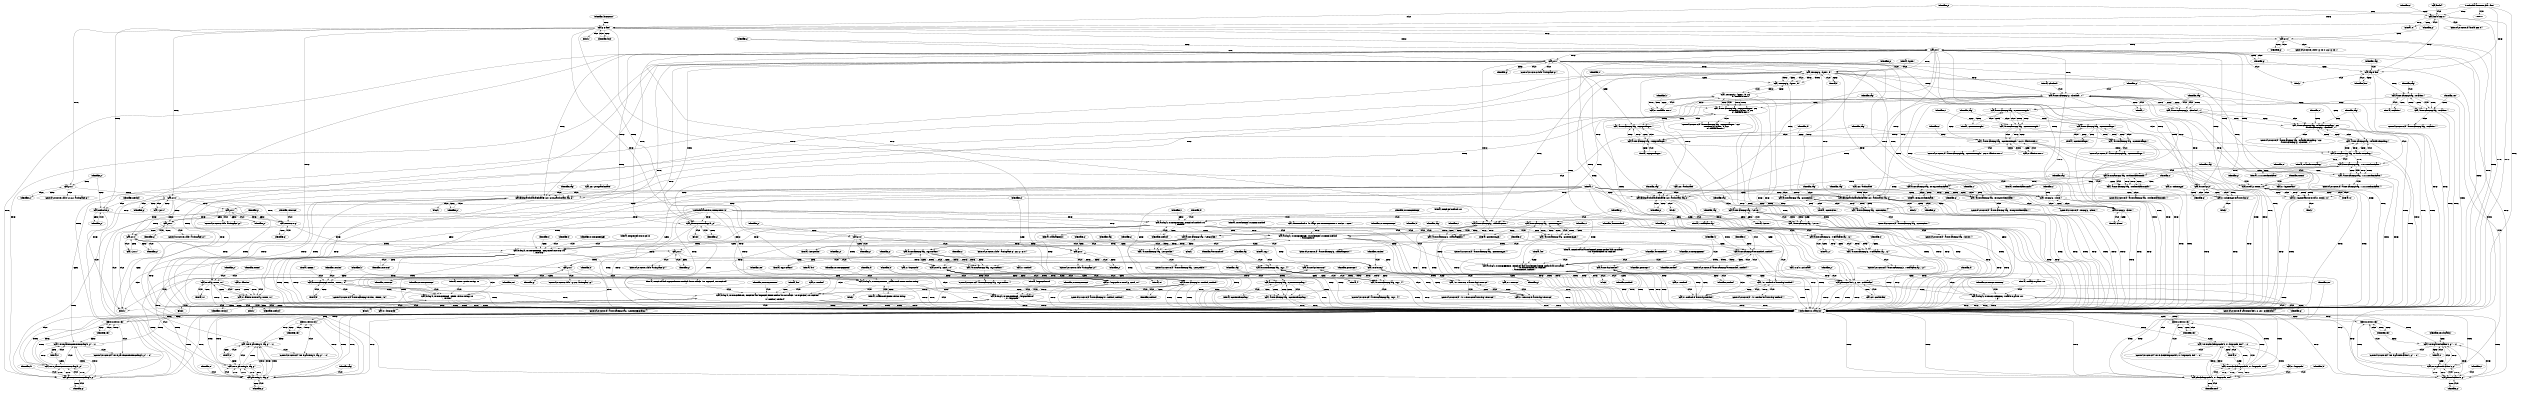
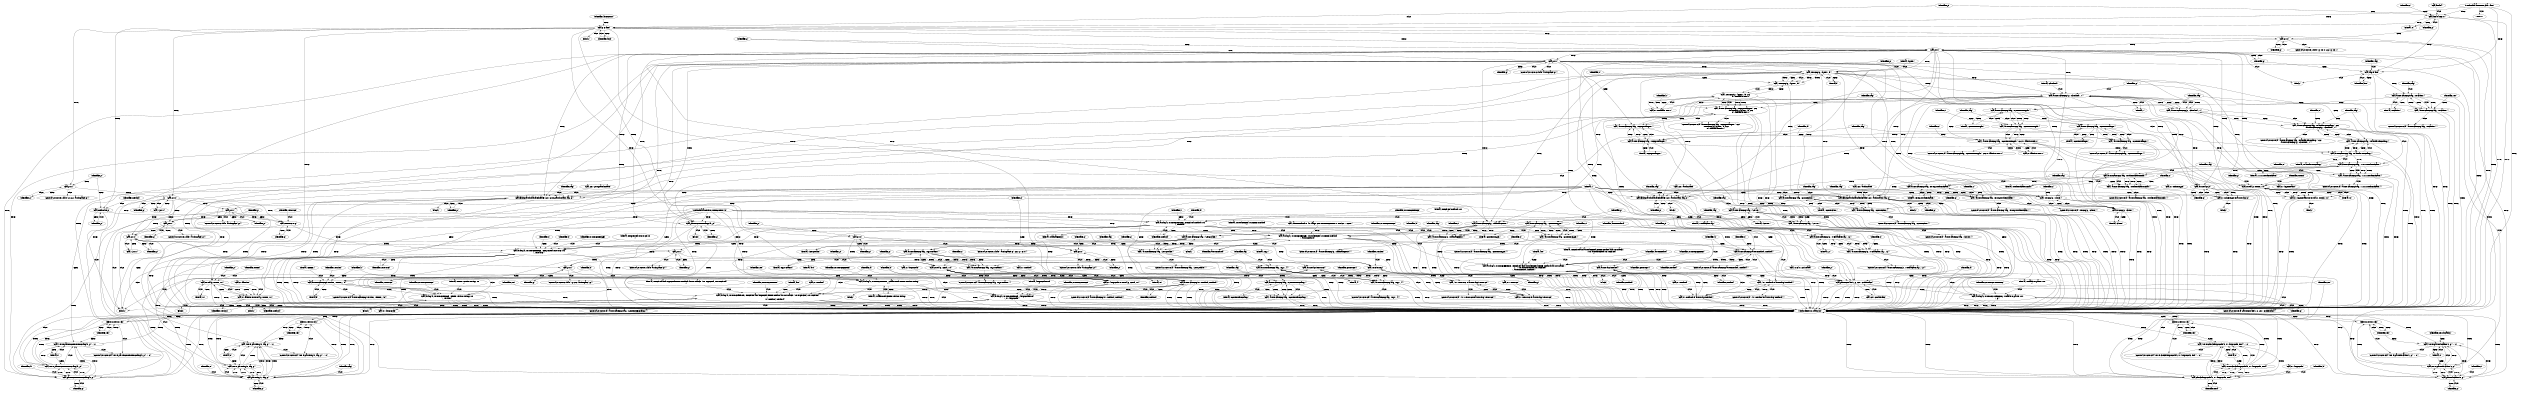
node "(ControlStructure,if (line[0] == '0'))": removed
edge "(Call,parse_cookie(s, p, &s->cookie_dict))" -> "(ControlStructure,if (parse_cookie(s, p, &s->cookie_dict)))": label "DDG: " -> "AST: "
